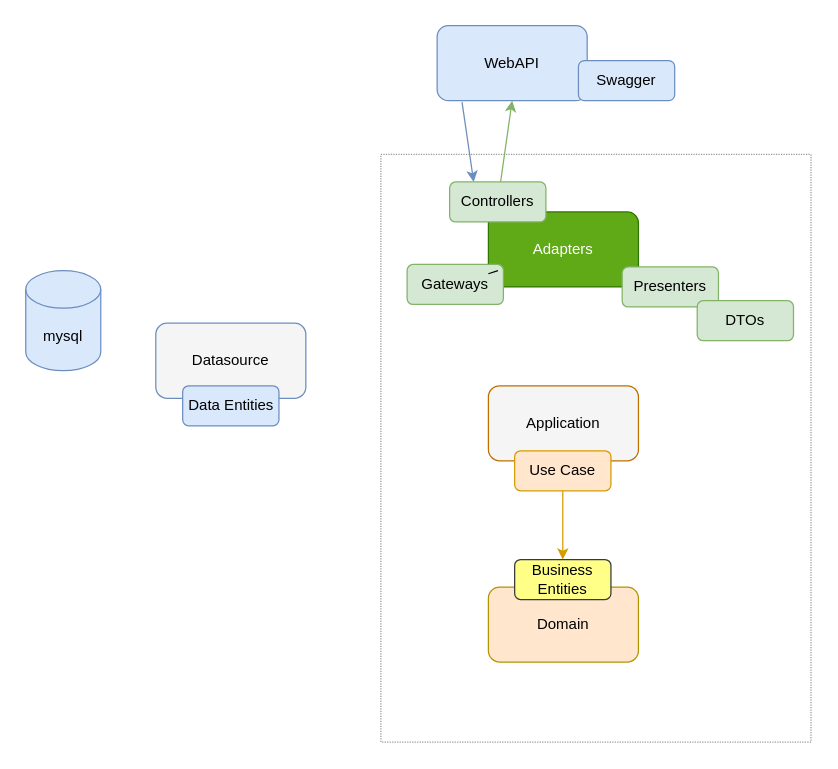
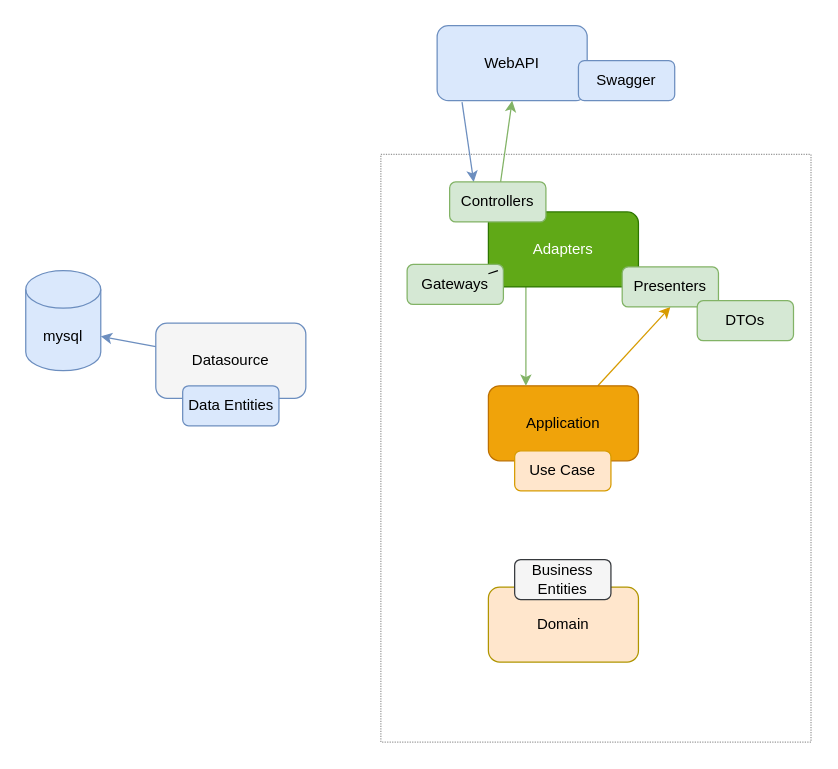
edge "Adapters" -> "Application": added
edge "Datasource" -> "mysql": added
edge "Application" -> "Presenters": added
node "Application": fillcolor #f5f5f5 -> #f0a30a
edge "Use Case" -> "Business Entities": removed
node "Business Entities": fillcolor #ffff88 -> #f5f5f5
